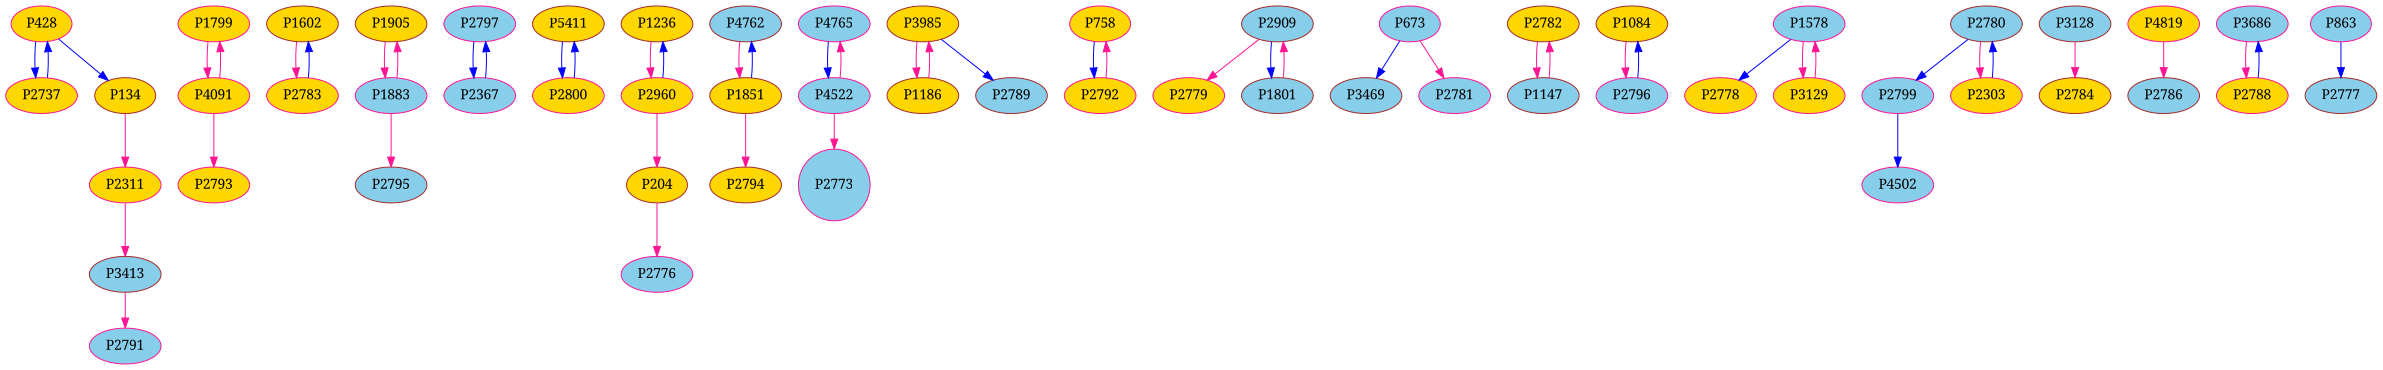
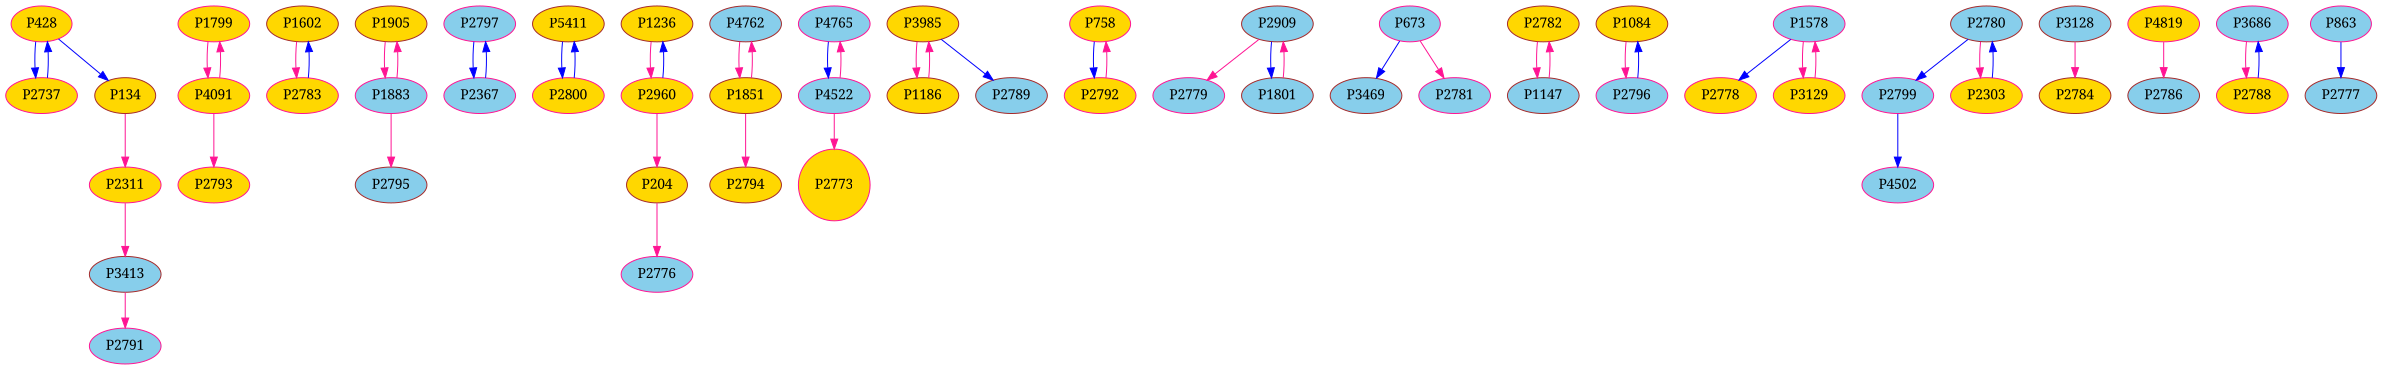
edge "P1851" -> "P4762": color blue -> deeppink
node "P2779": fillcolor gold -> skyblue
node "P2773": fillcolor skyblue -> gold
